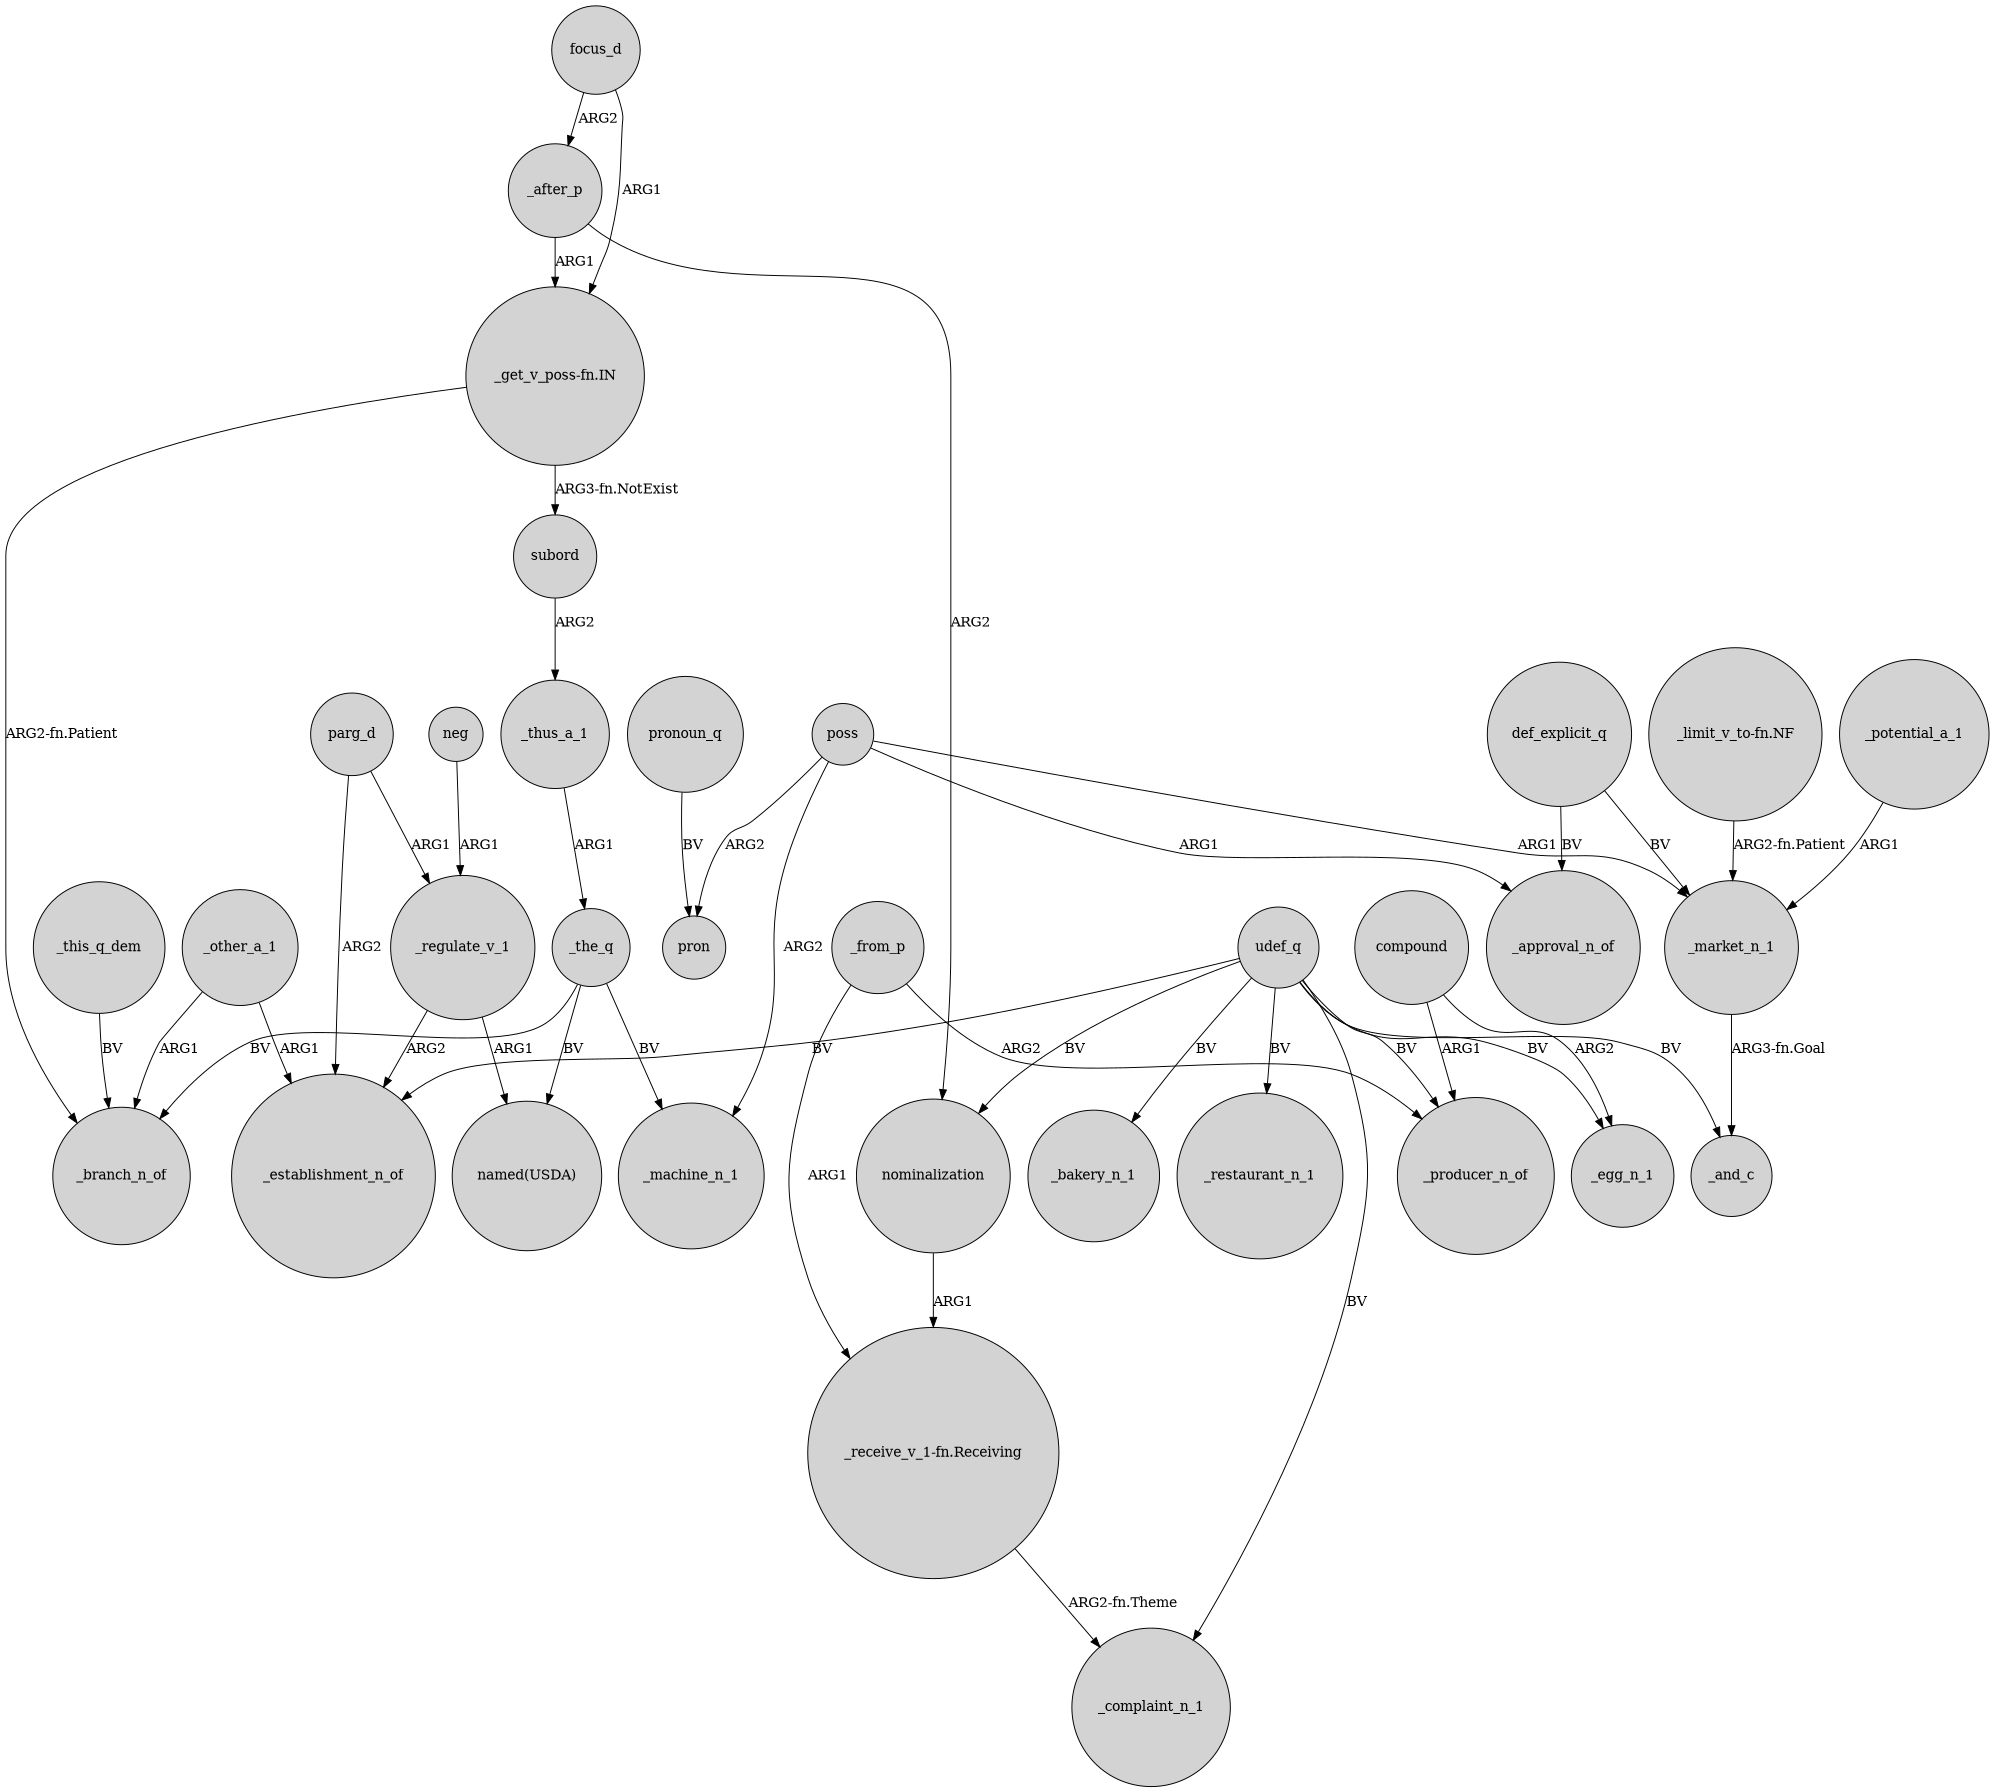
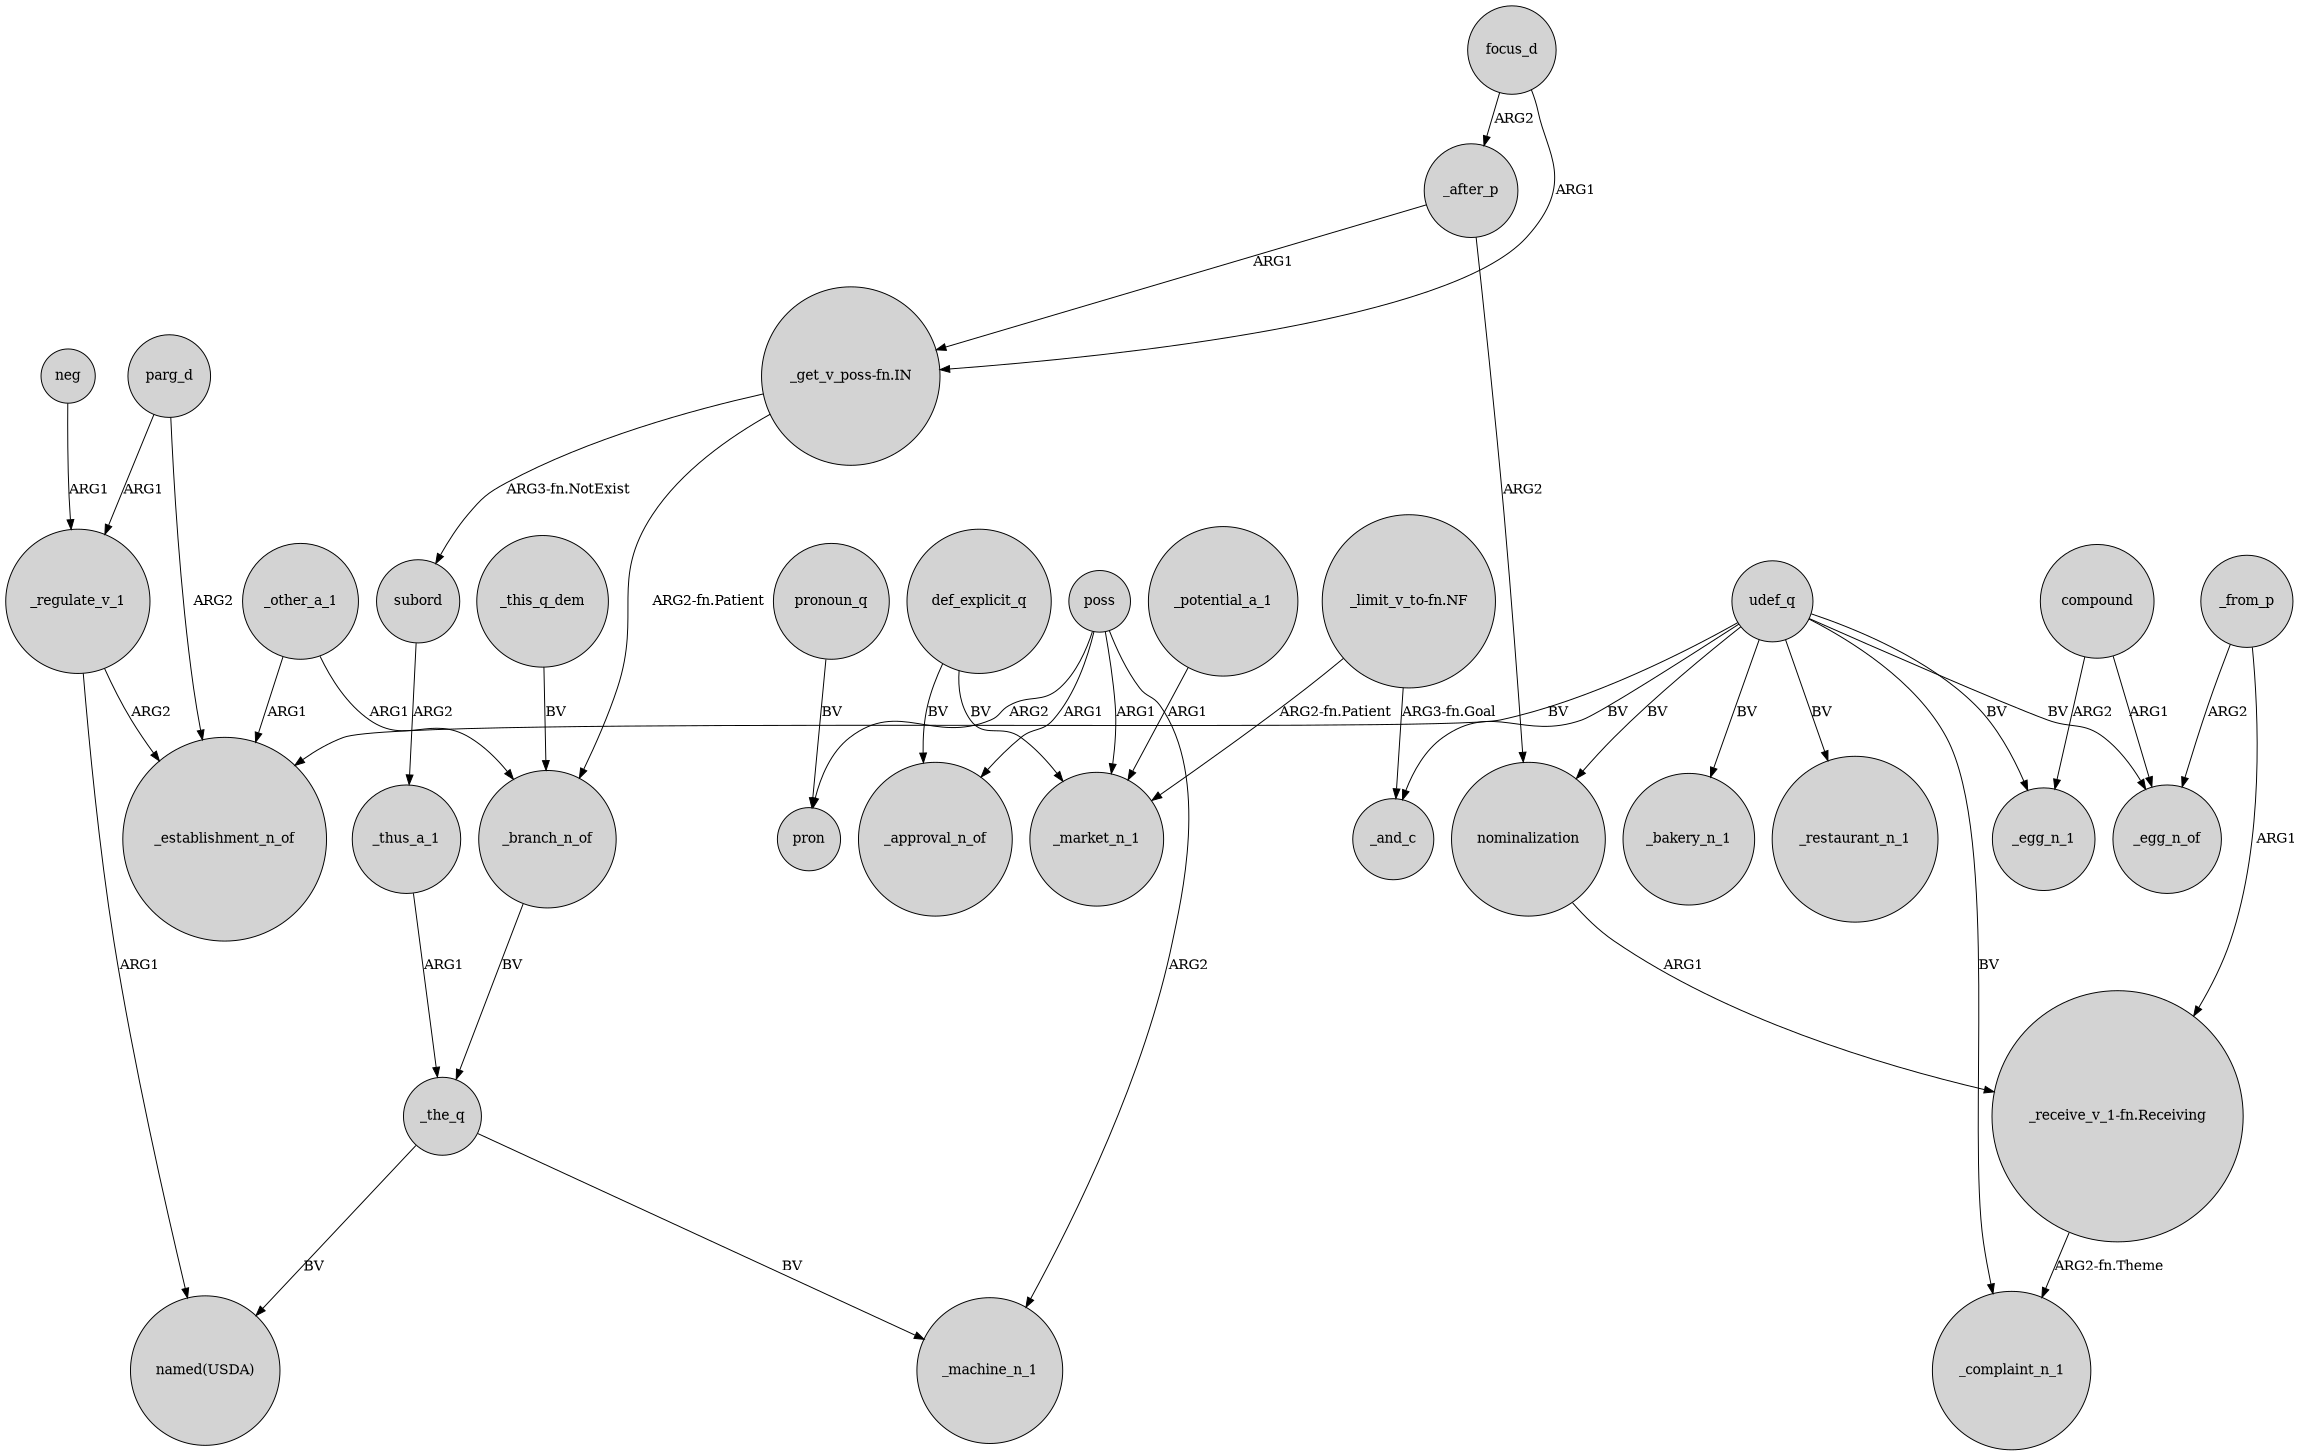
edge "_the_q" -> "_branch_n_of": reversed
edge "_market_n_1" -> "_and_c": now "_limit_v_to-fn.NF" -> "_and_c"
node "_producer_n_of": label "_producer_n_of" -> "_egg_n_of"
